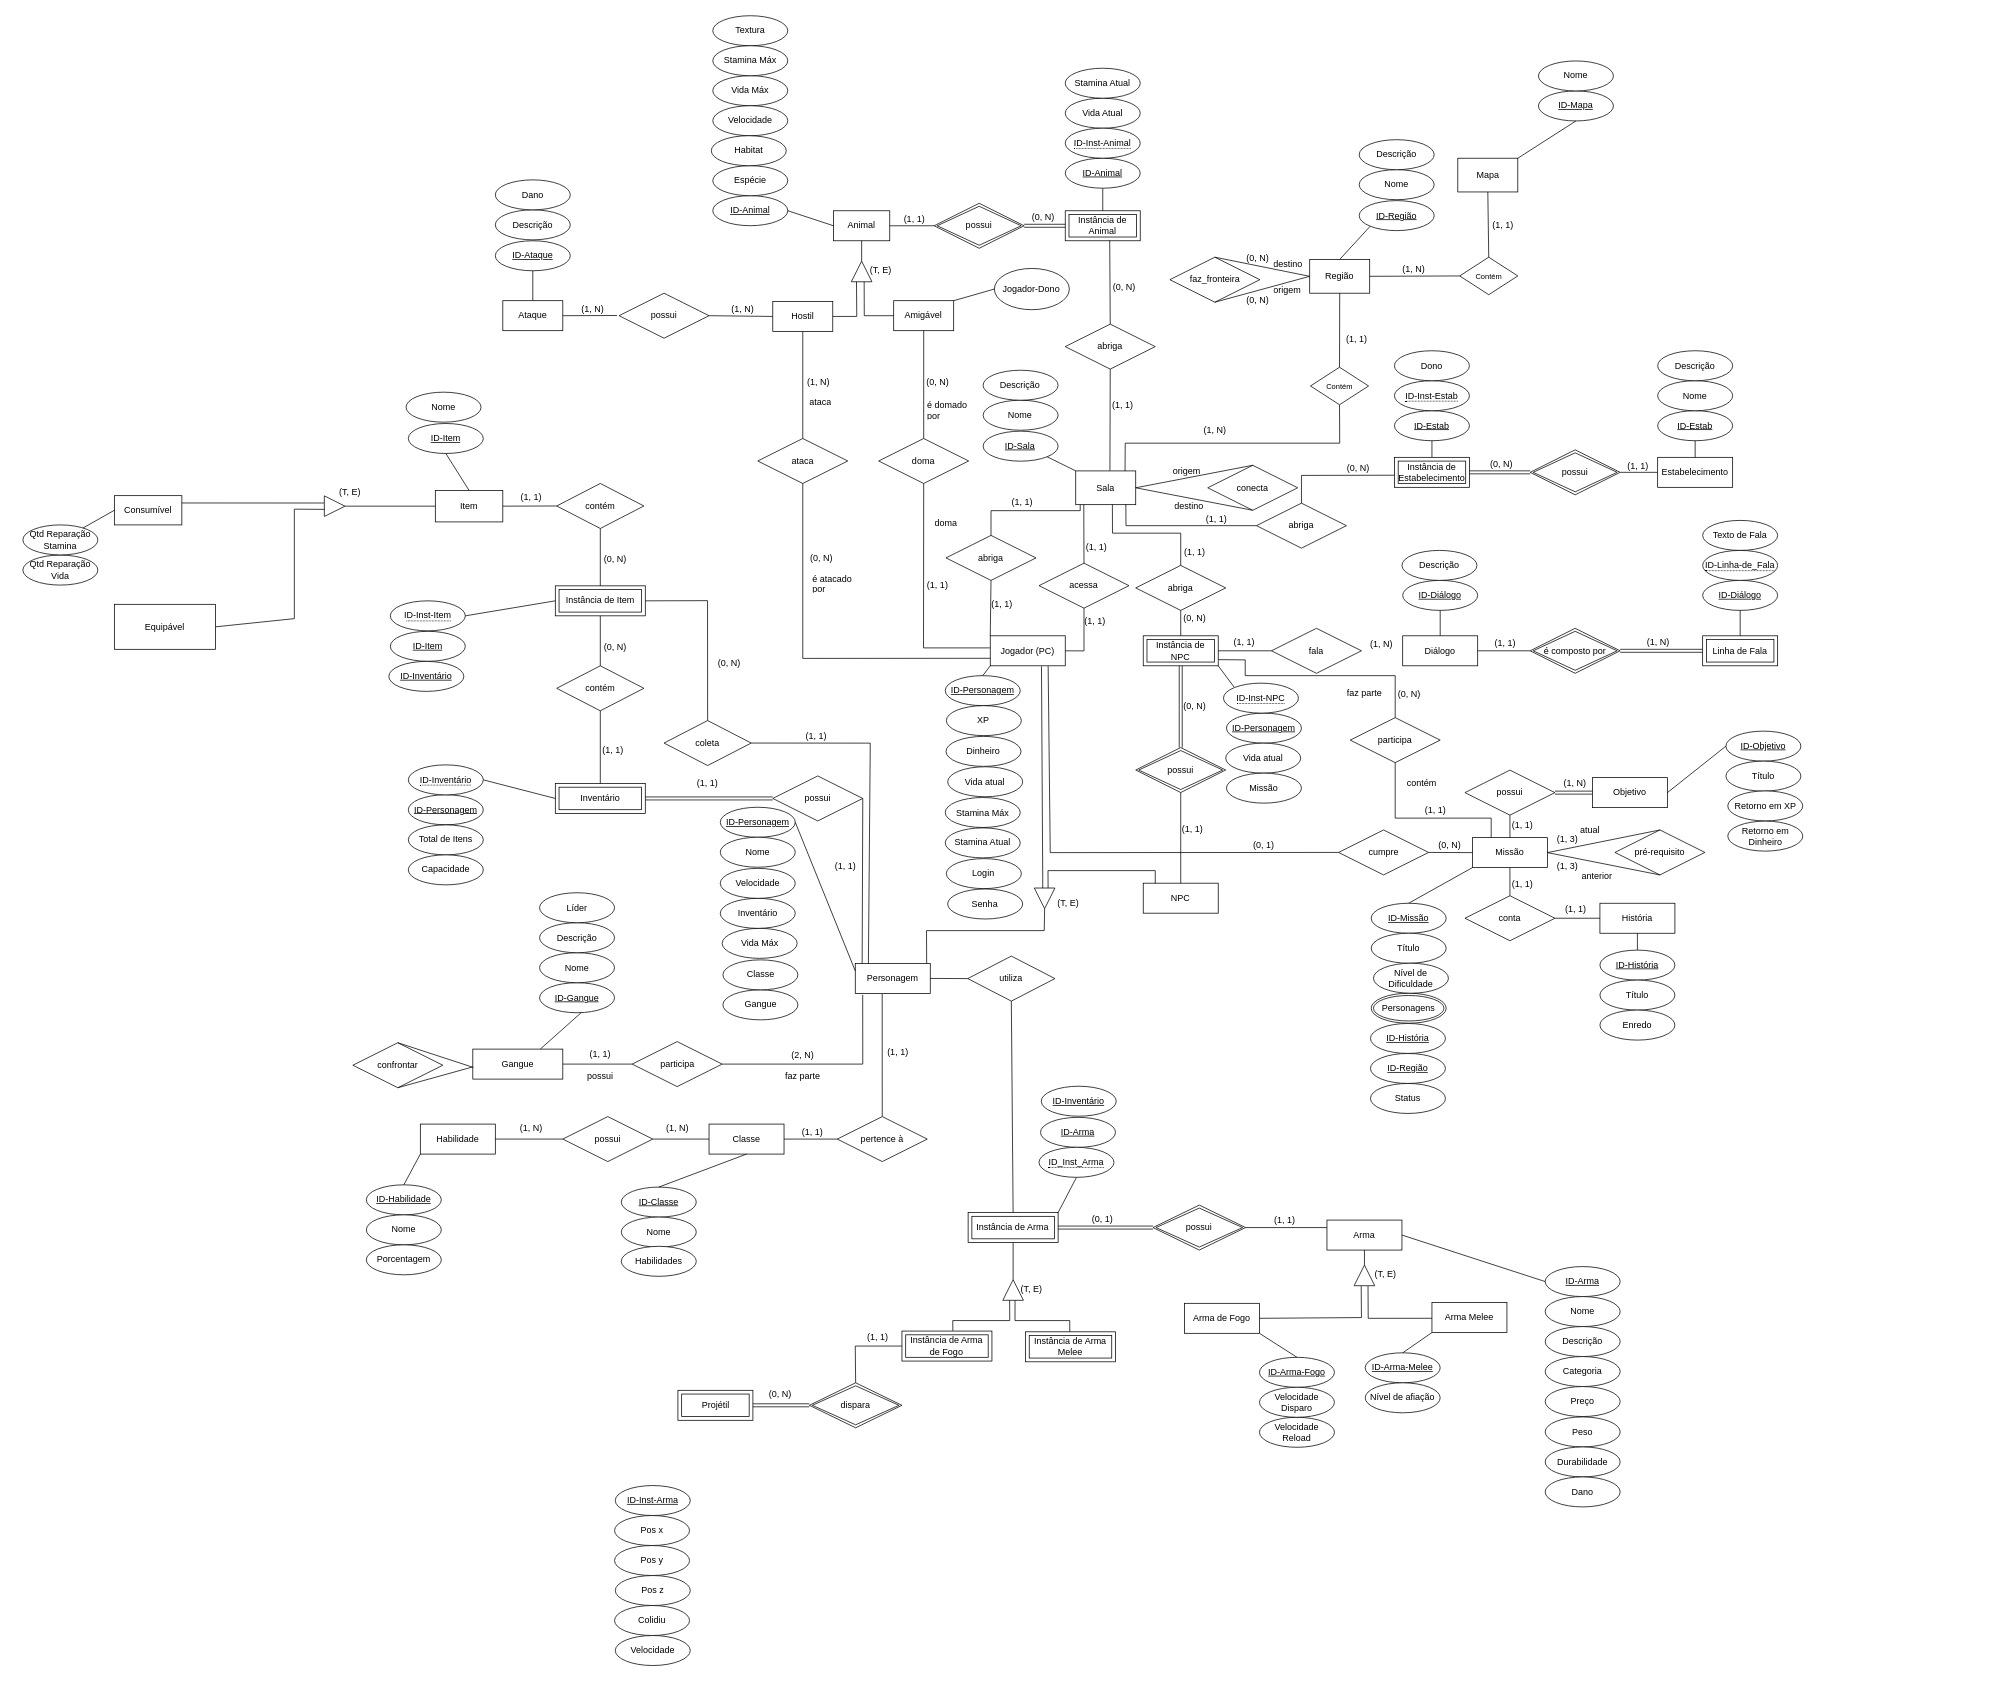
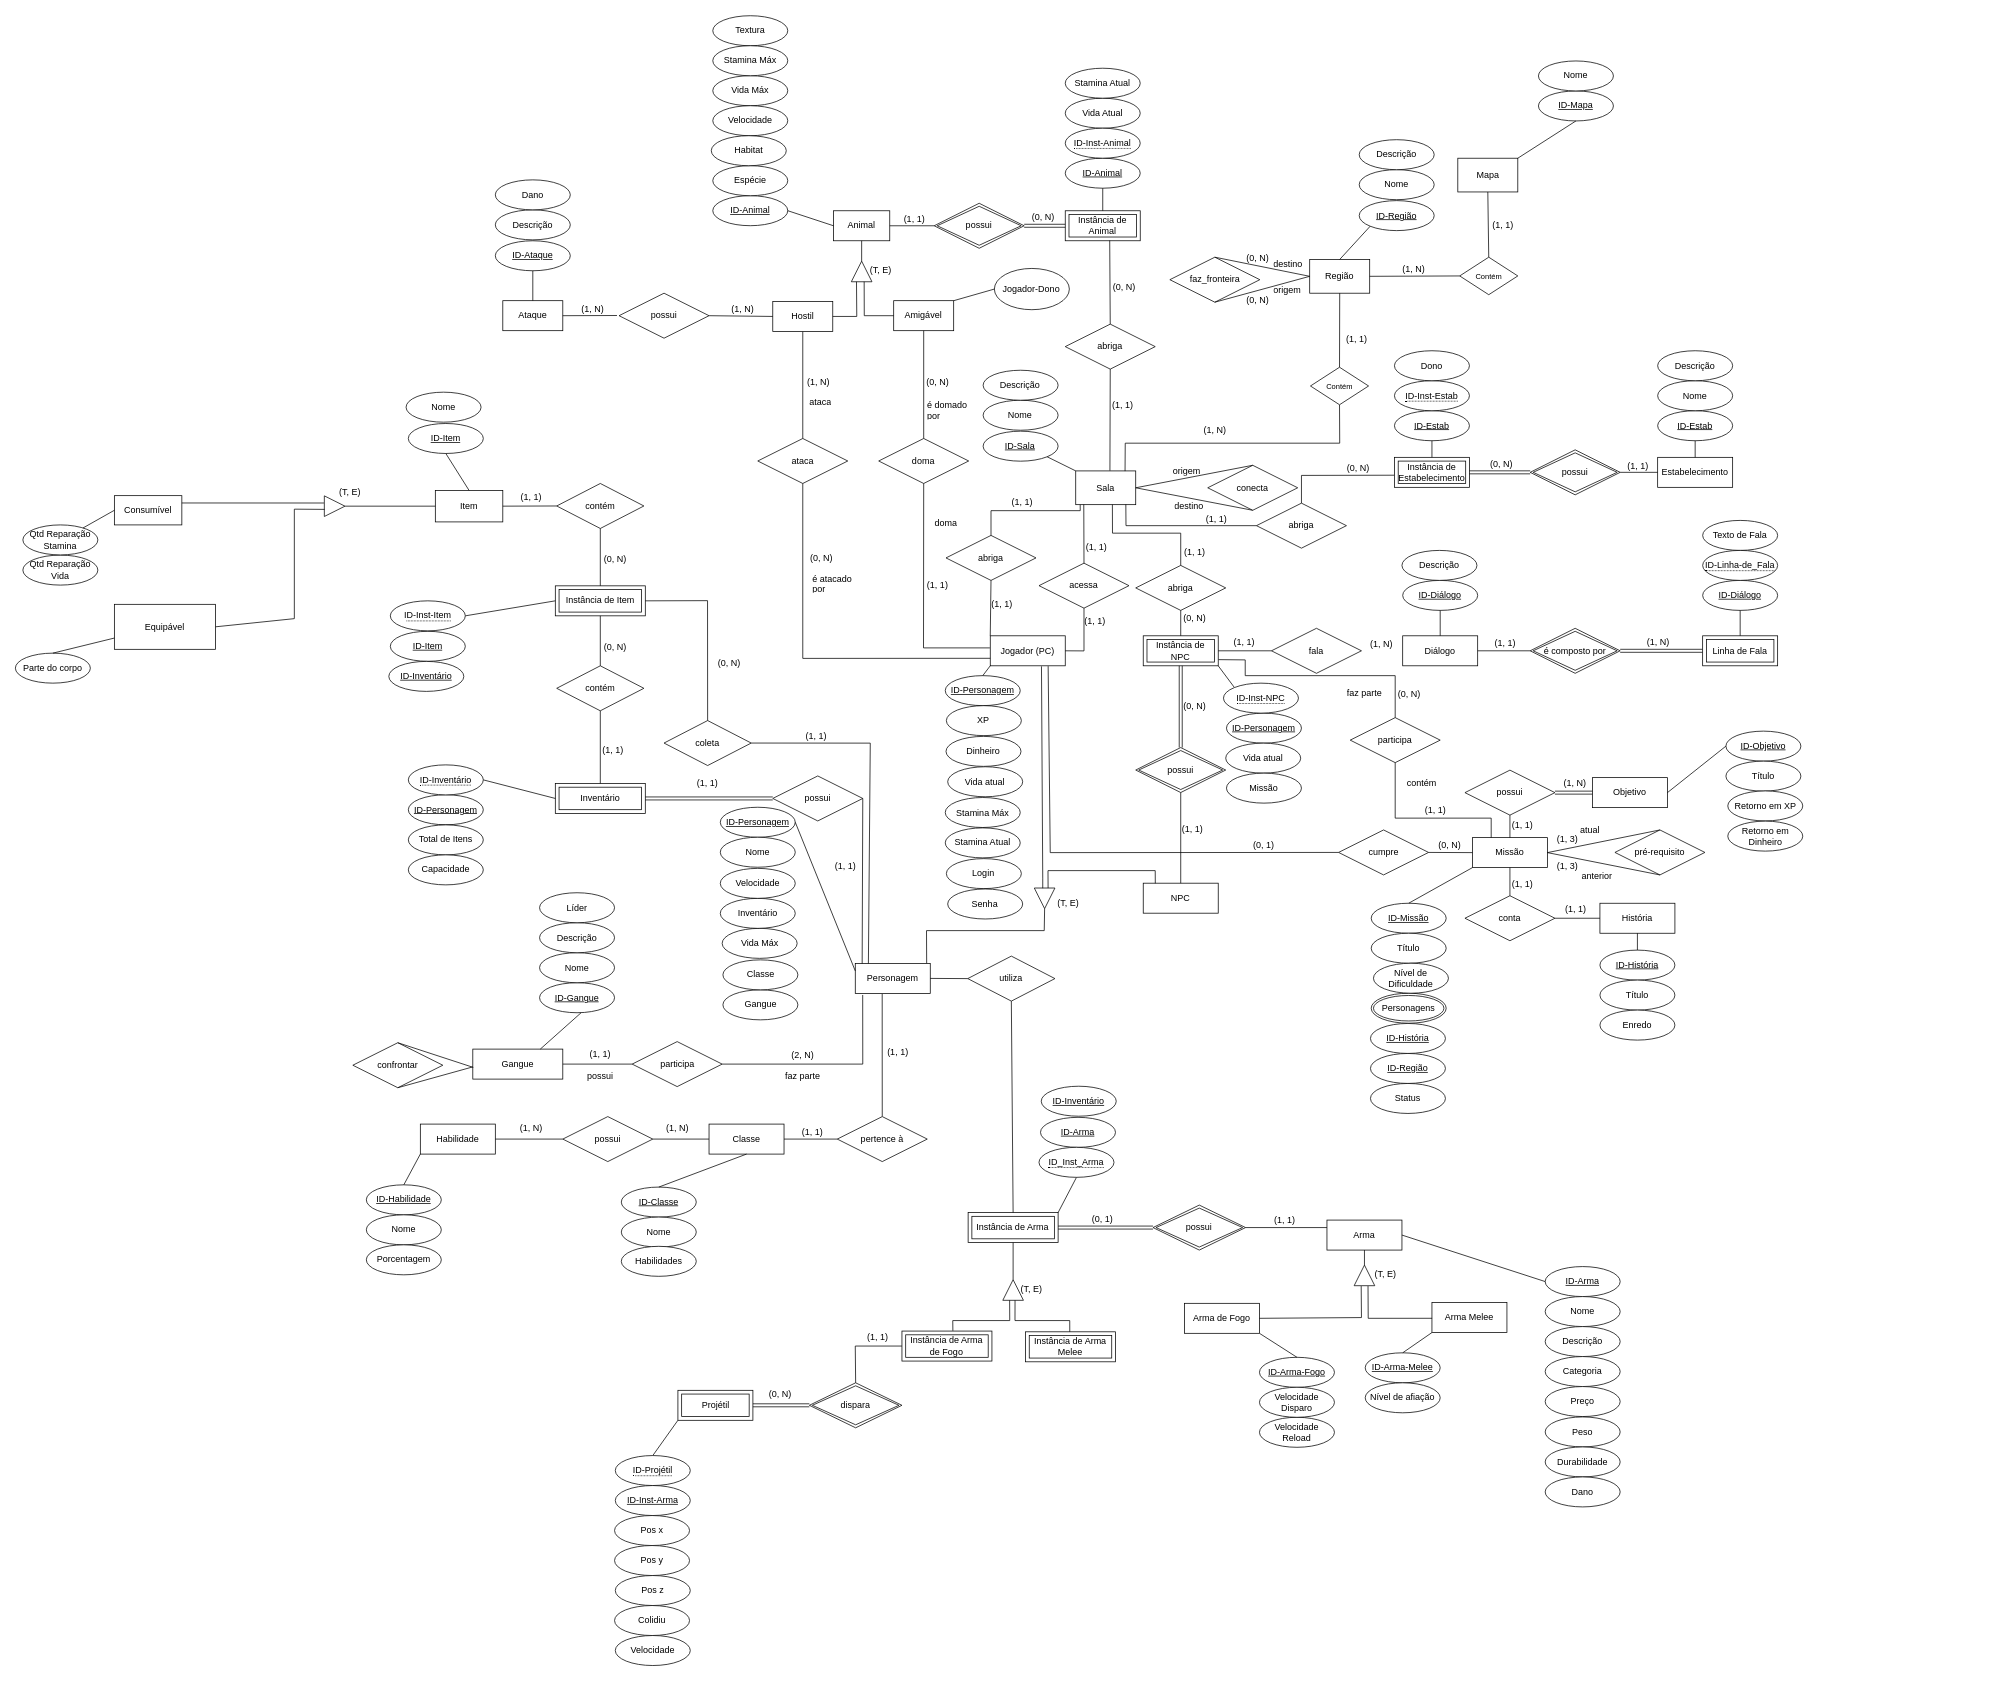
edge "Equipável" -- "Parte do corpo": added
node "Parte do corpo": added
edge "Projétil" -- "ID-Projétil": added
node "ID-Projétil": added
